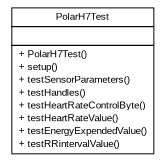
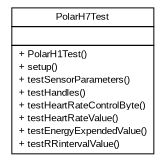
node "PolarH7Test": text "+ PolarH7Test()" -> "+ PolarH1Test()"
